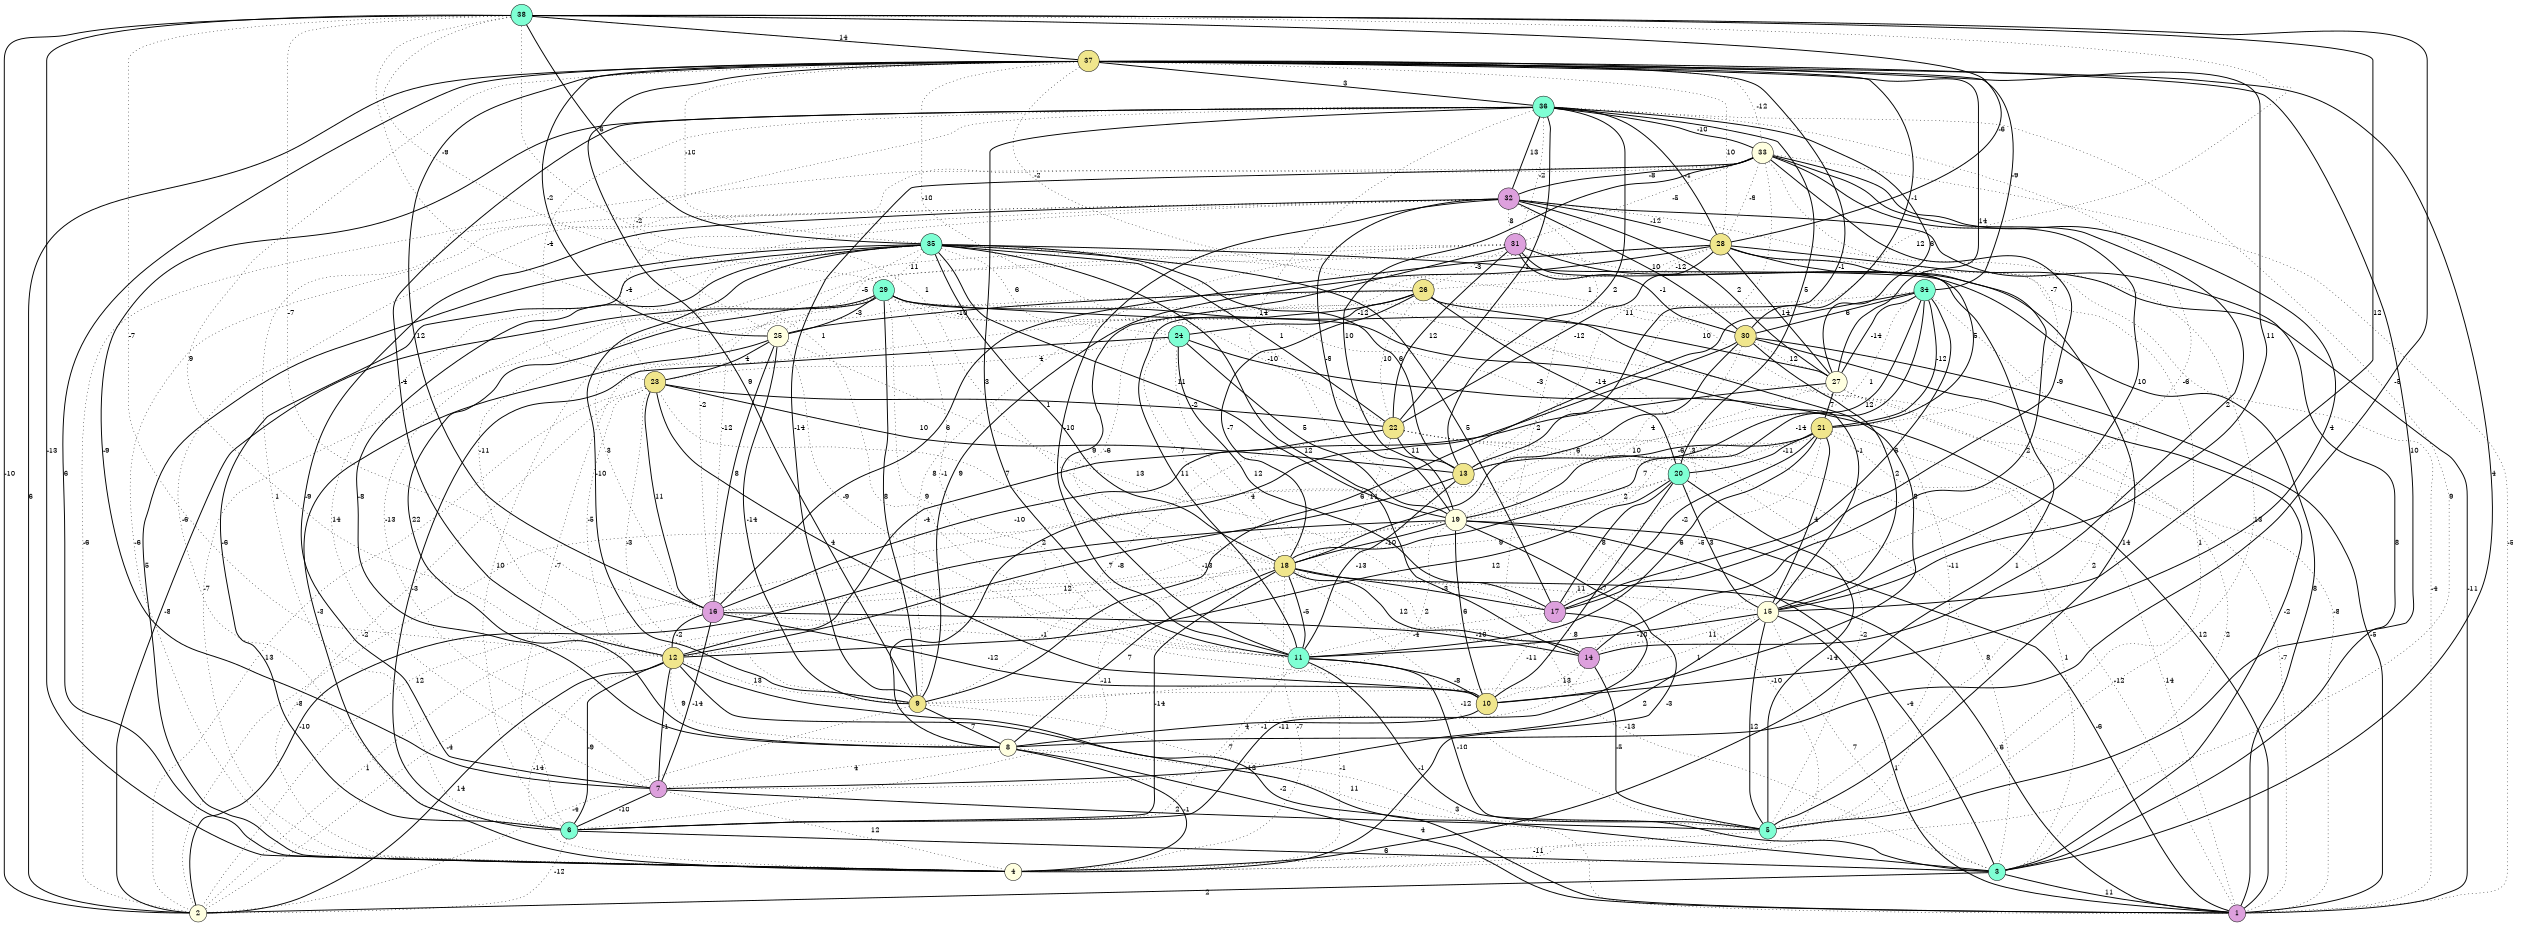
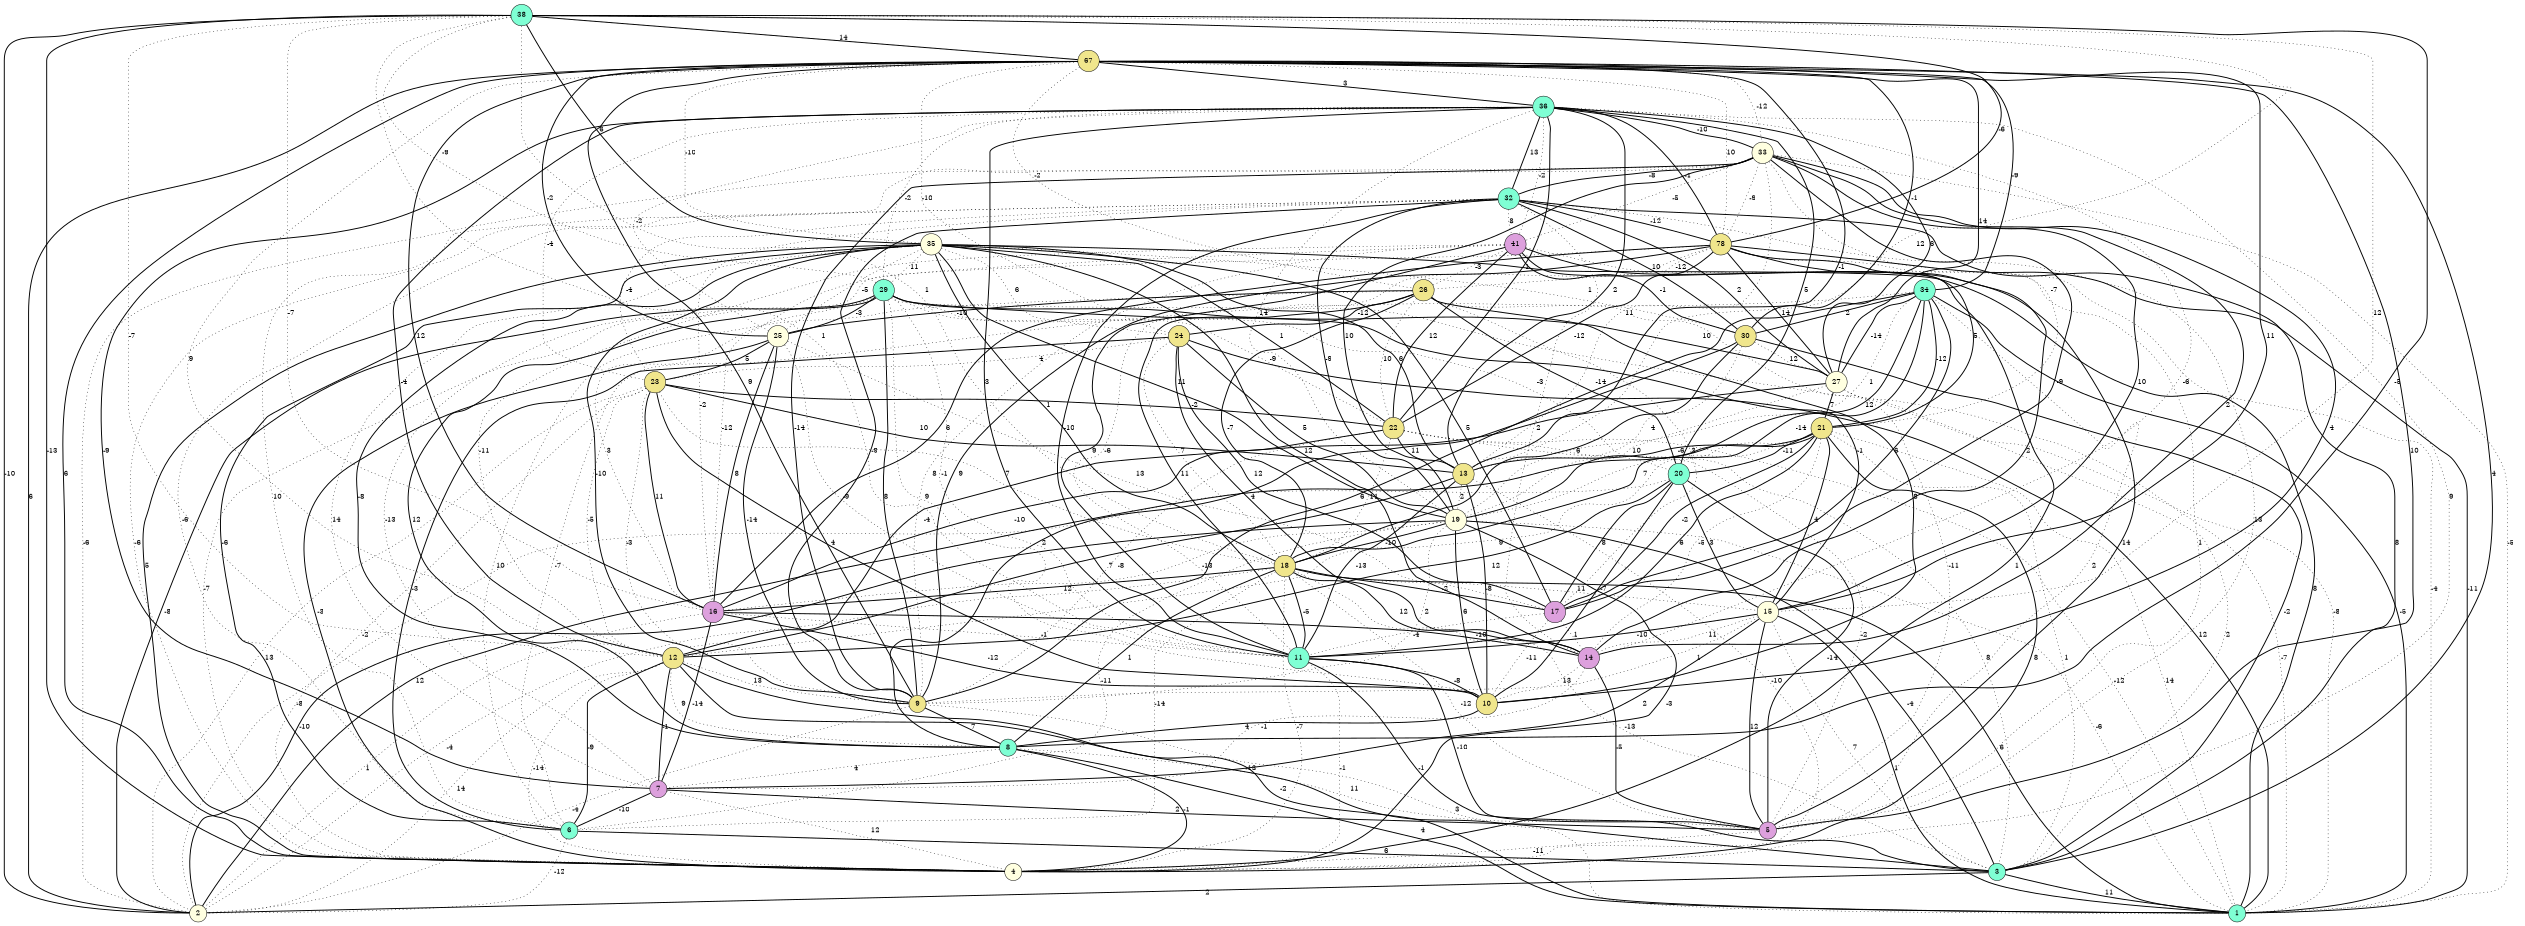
edge "38" -- "15": style bold -> dotted
node "37": label "37" -> "67"
edge "36" -- "29": added, label "-2"
node "32": fillcolor plum -> aquamarine
node "35": fillcolor aquamarine -> lightyellow
node "31": label "31" -> "41"
node "28": label "28" -> "78"
edge "32" -- "7": now "32" -- "9"
edge "34" -- "30": label "6" -> "2"
node "24": fillcolor aquamarine -> khaki
edge "25" -- "23": label "4" -> "5"
edge "29" -- "22": label "-10" -> "-9"
edge "30" -- "15": removed, label "2"
edge "30" -- "1": now "34" -- "1"
edge "33" -- "6": label "1" -> "10"
edge "20" -- "19": now "13" -- "19"
edge "29" -- "8": label "22" -> "12"
edge "21" -- "2": style dotted -> bold
edge "24" -- "14": style dotted -> bold
edge "13" -- "10": added, label "-8"
edge "18" -- "17": label "-3" -> "-2"
edge "18" -- "16": style dotted -> bold
edge "19" -- "1": style bold -> dotted
edge "16" -- "12": removed, label "-2"
edge "17" -- "14": label "8" -> "1"
edge "18" -- "8": label "7" -> "1"
node "8": fillcolor lightyellow -> aquamarine
edge "12" -- "2": style bold -> dotted
edge "18" -- "6": style bold -> dotted
edge "17" -- "6": removed, label "-11"
edge "11" -- "6": removed, label "7"
node "5": fillcolor aquamarine -> plum
edge "21" -- "4": added, label "8"
node "1": fillcolor plum -> aquamarine
